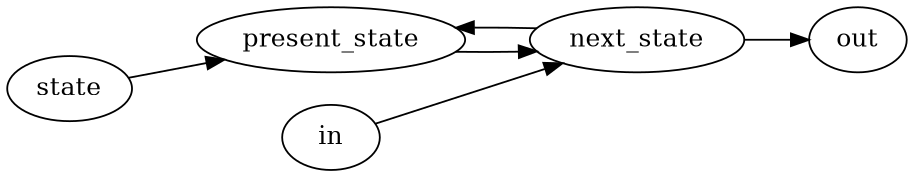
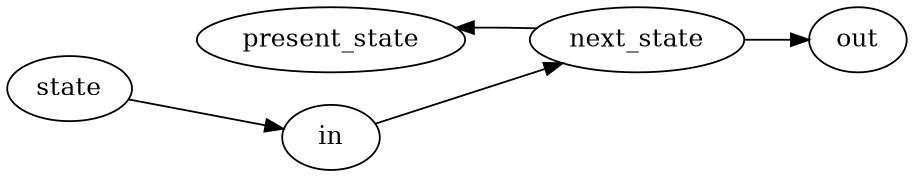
edge "present_state" -> "next_state": removed
edge "state" -> "present_state": now "state" -> "in"
